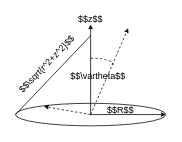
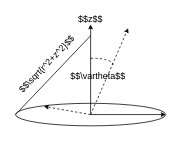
node "$$R$$": removed
